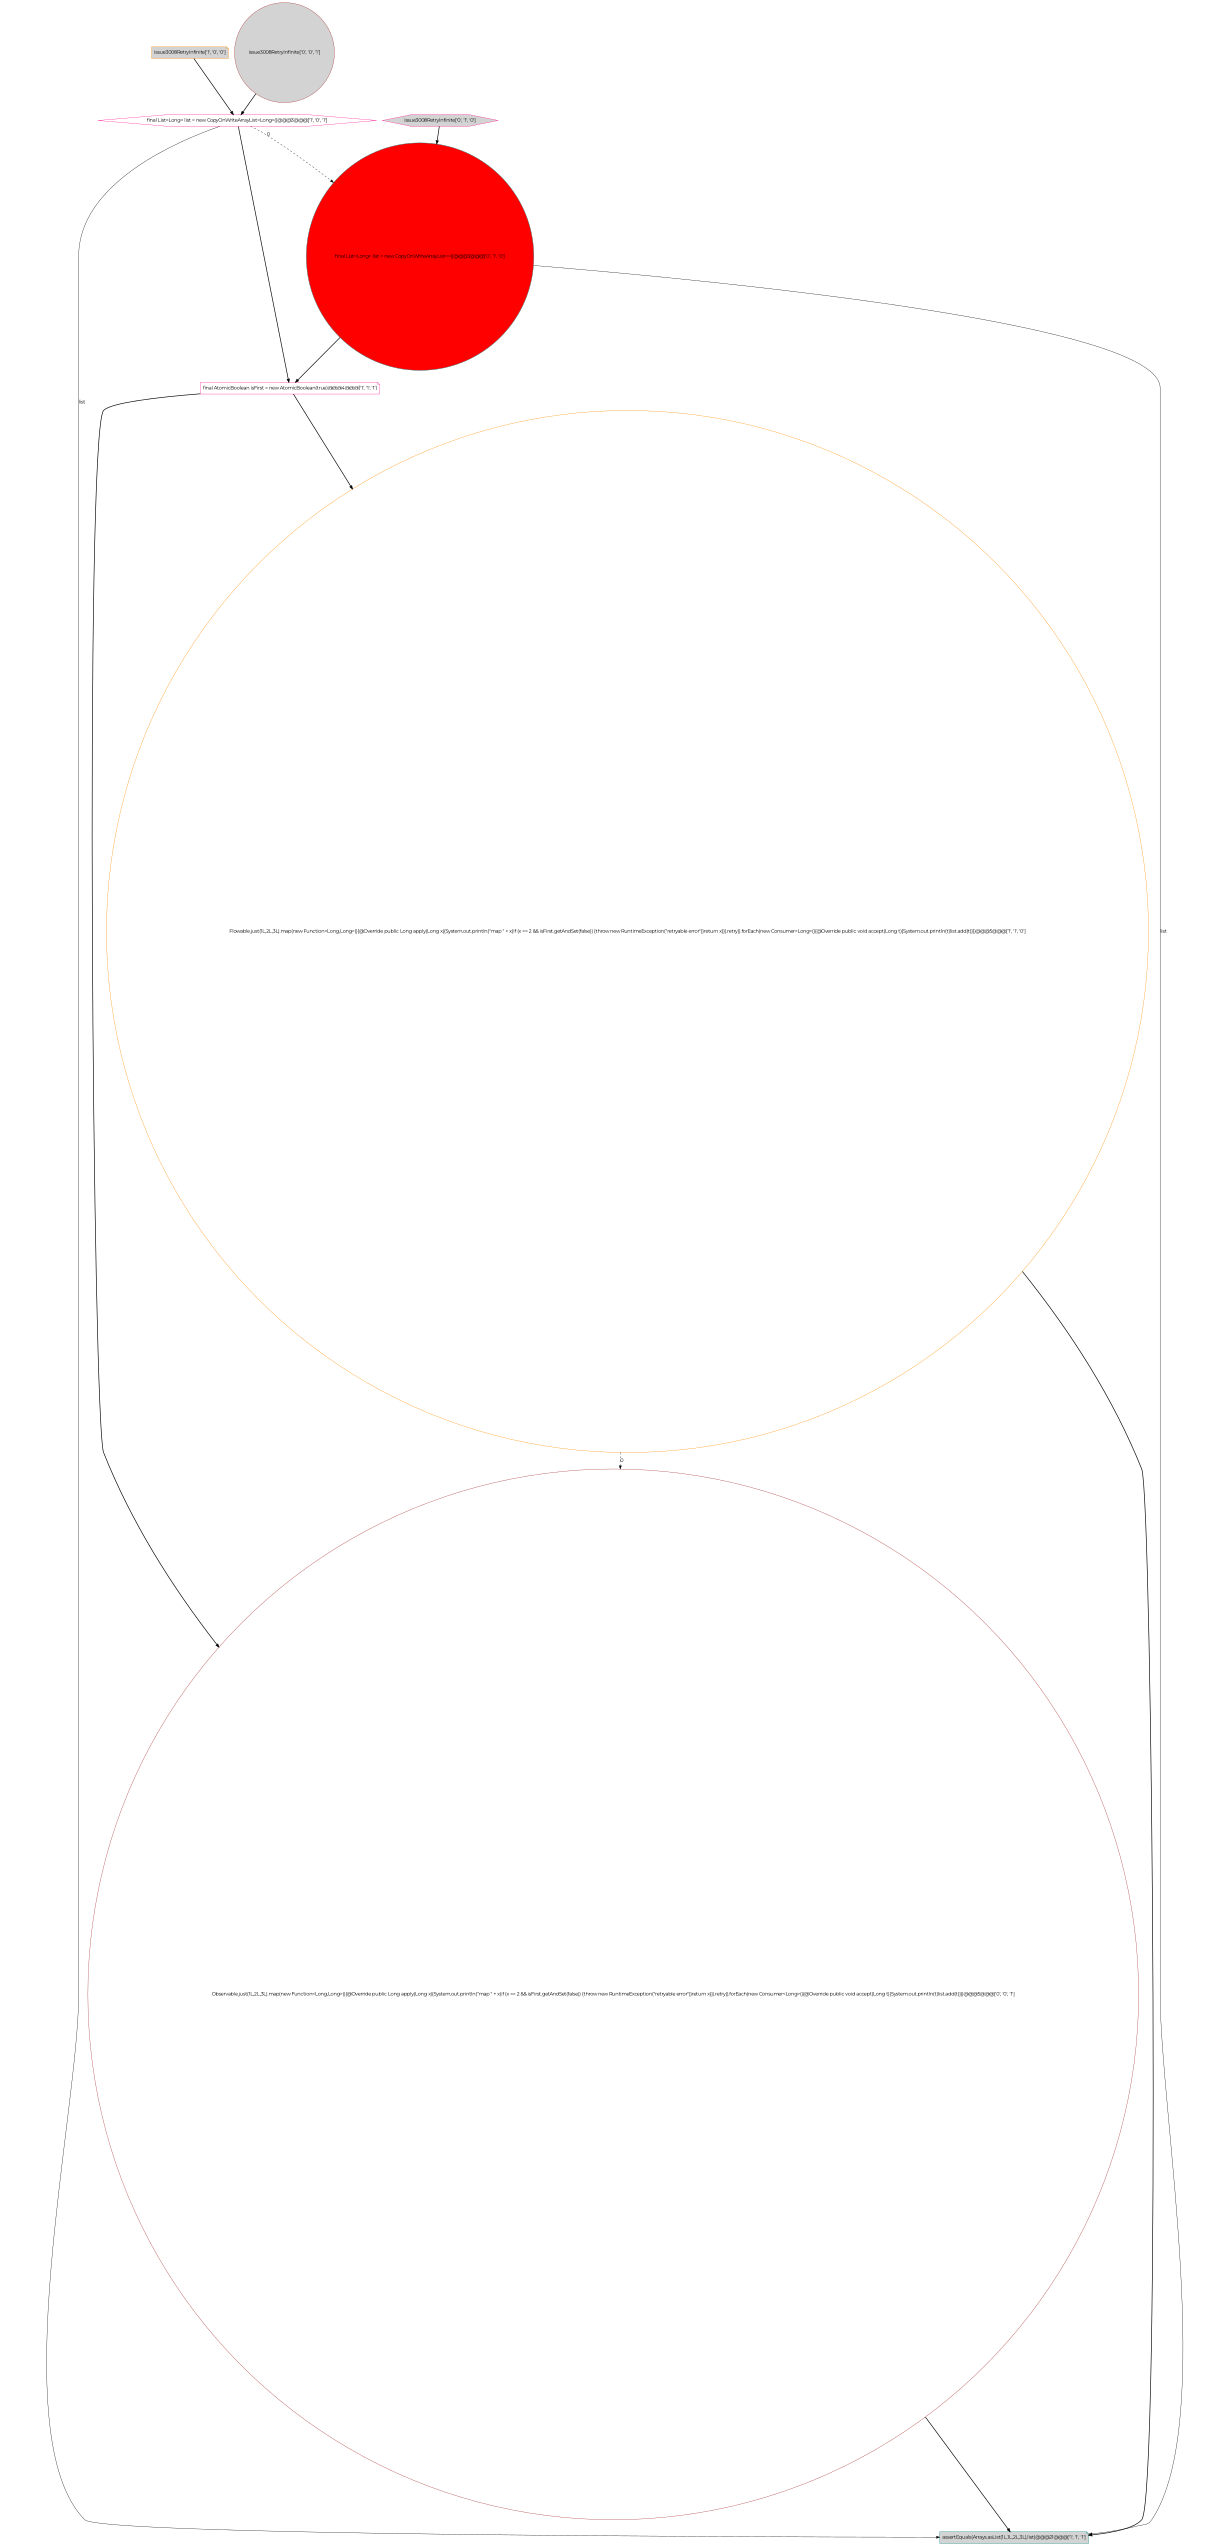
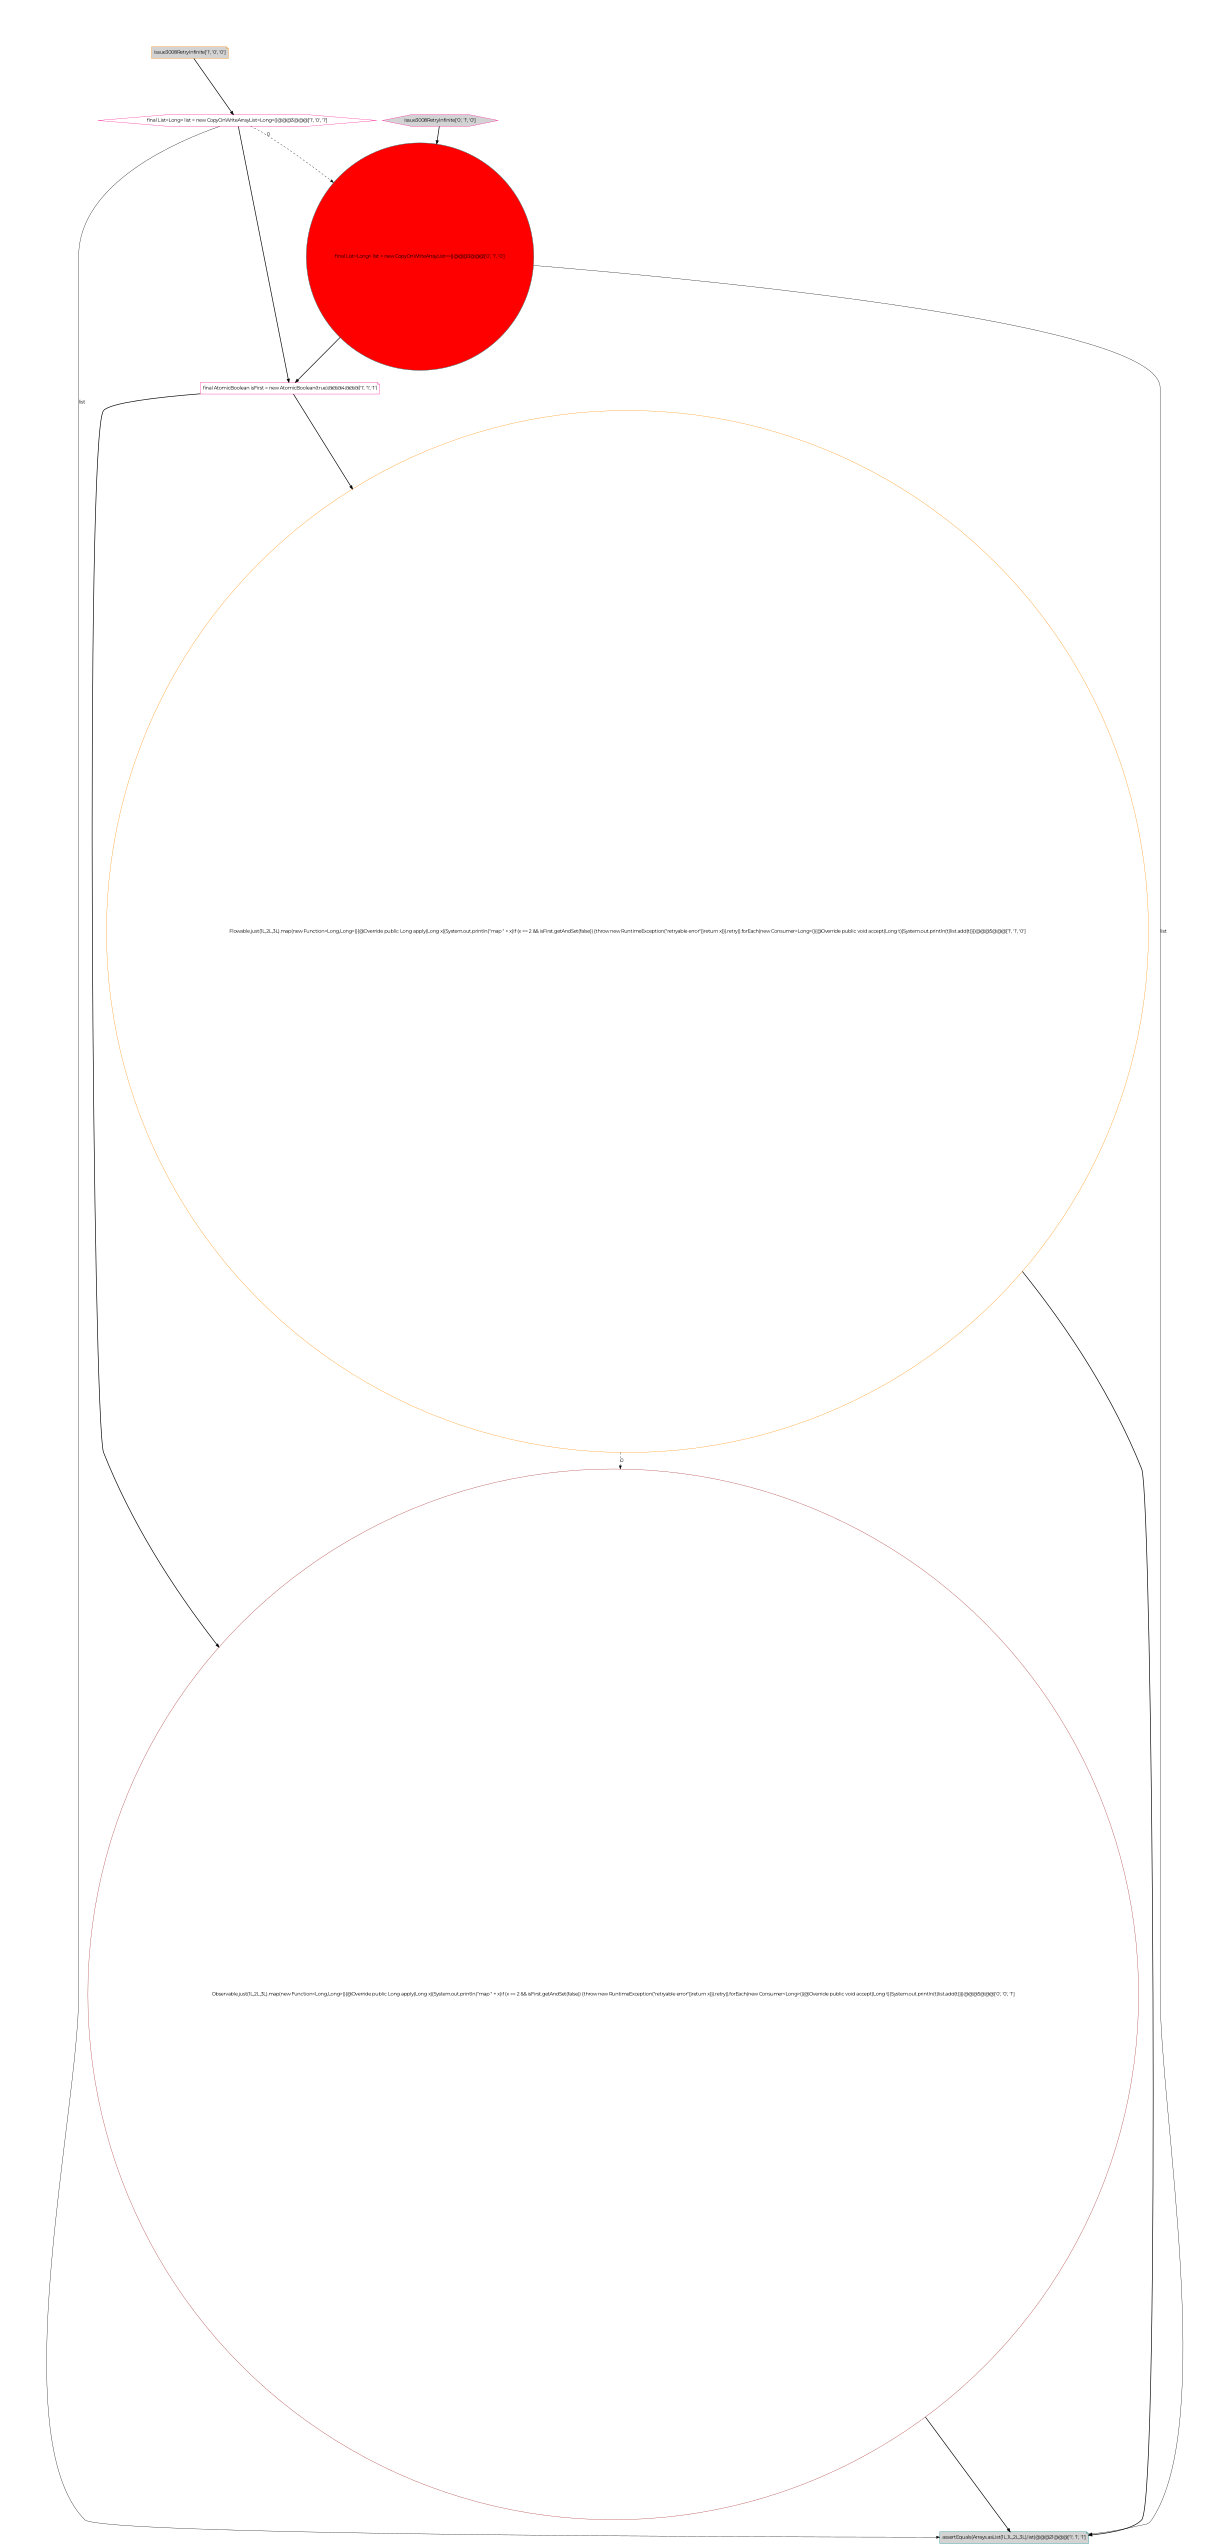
node "issue3008RetryInfinite['0', '0', '1']": removed
